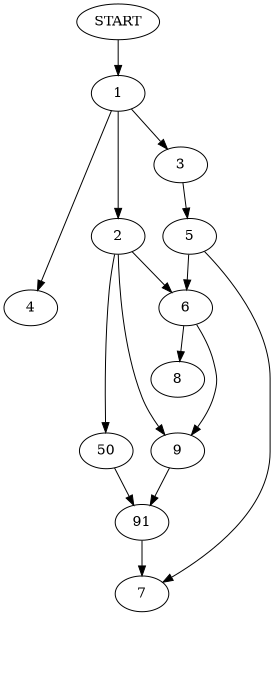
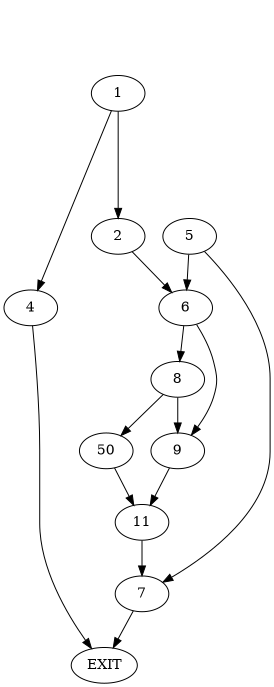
node "START": removed
node "3": removed
edge "2" -> "50": now "8" -> "50"
edge "2" -> "9": now "8" -> "9"
node "91": label "91" -> "11"
node "EXIT": added
